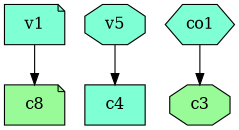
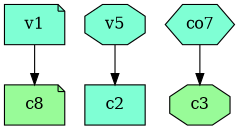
node "co1": label "co1" -> "co7"
node "c4": label "c4" -> "c2"
